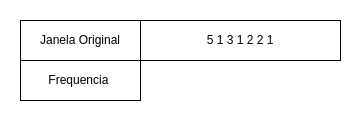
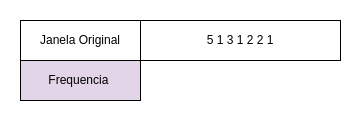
node "Frequencia": fillcolor #ffffff -> #e1d5e7
